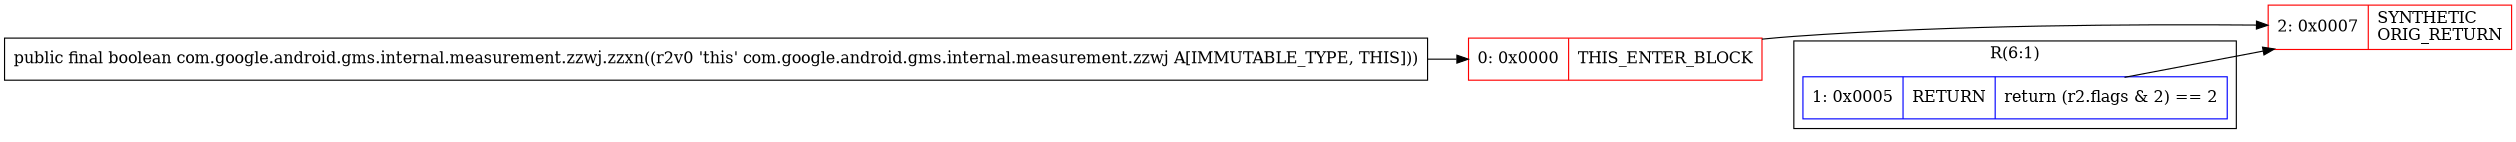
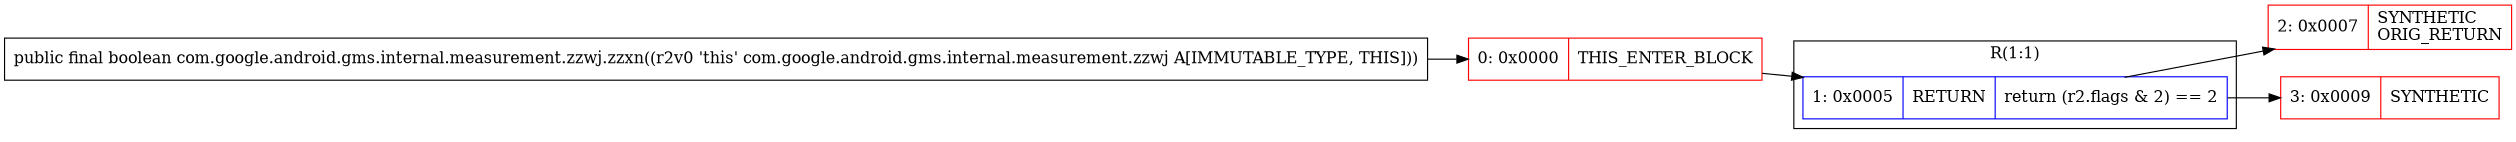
edge "0: 0x0000" -> "2: 0x0007": now "0: 0x0000" -> "1: 0x0005"
cluster "R(6:1)": label "R(6:1)" -> "R(1:1)"
node "3: 0x0009": added
